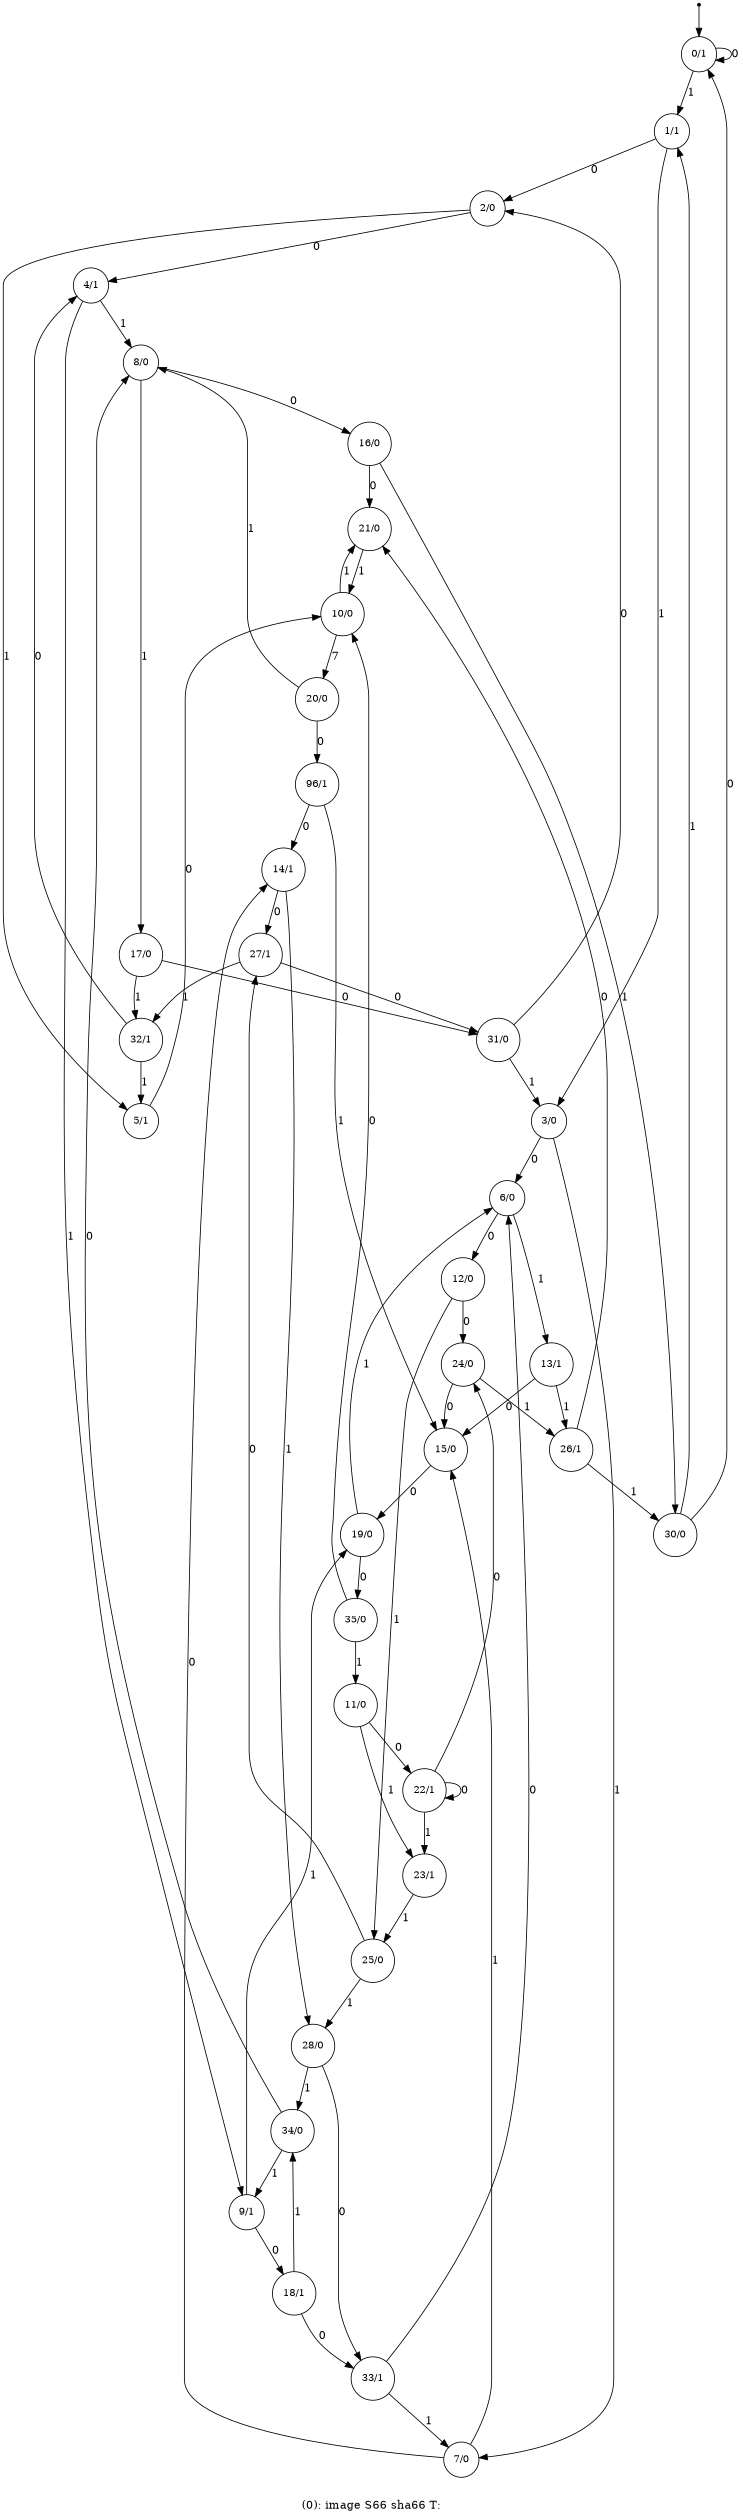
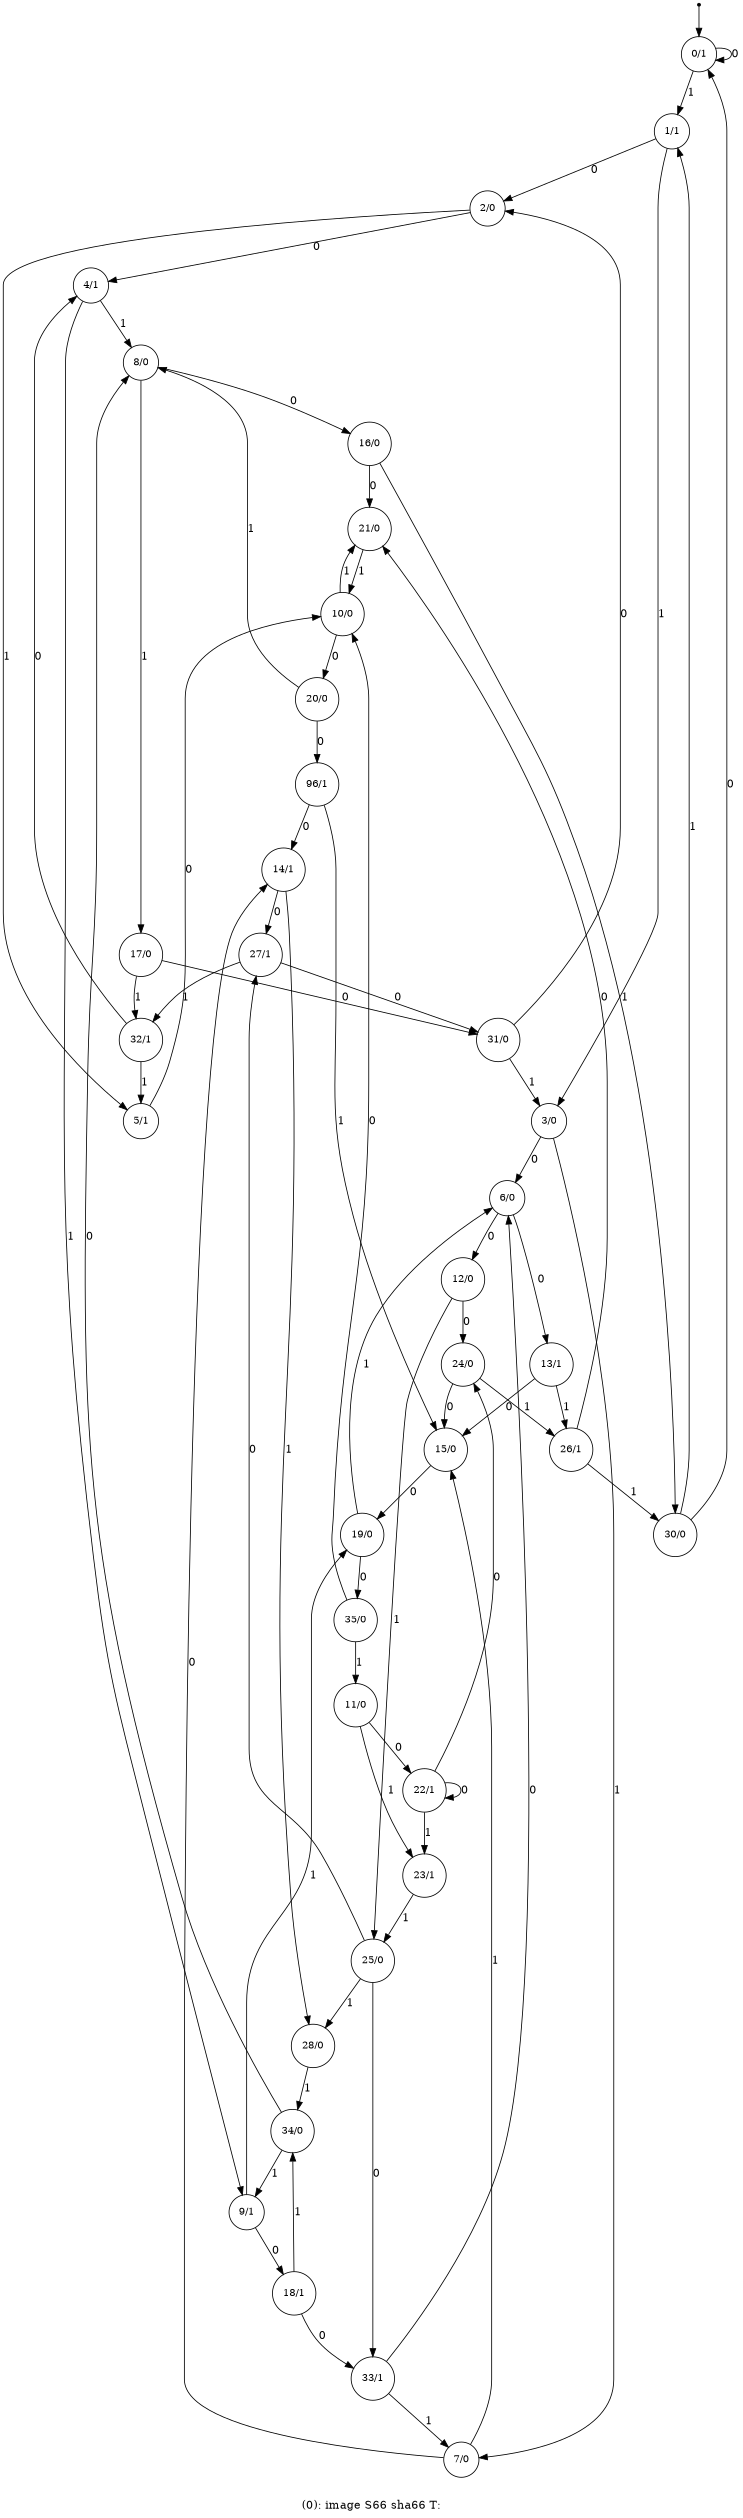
edge "10/0" -> "20/0": label "7" -> "0"
edge "6/0" -> "13/1": label "1" -> "0"
edge "28/0" -> "33/1": now "25/0" -> "33/1"
